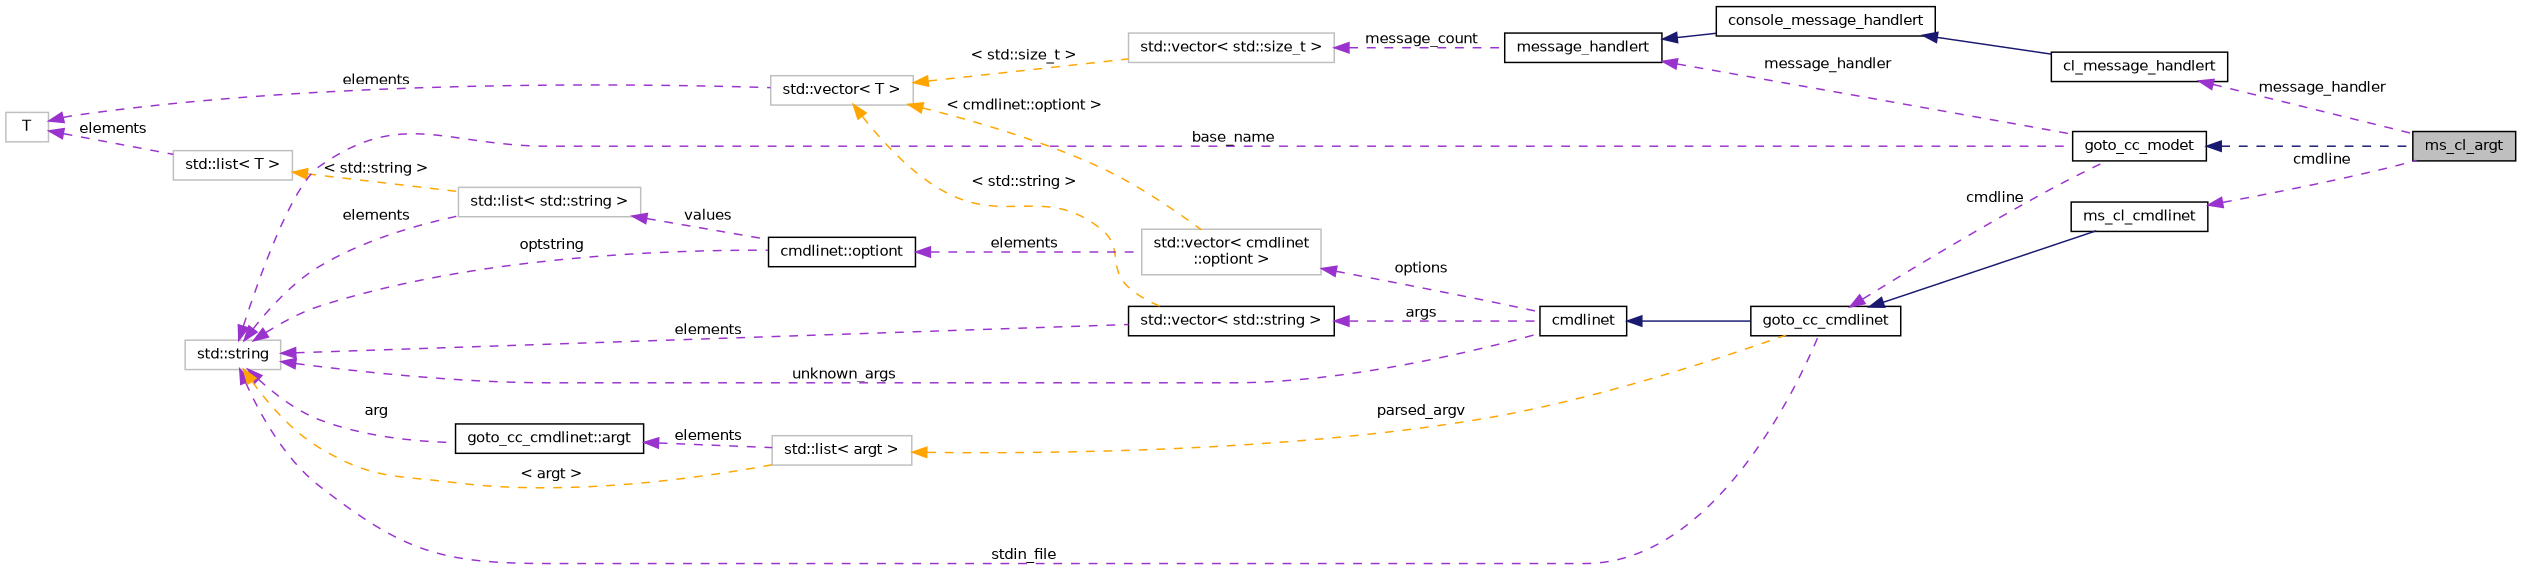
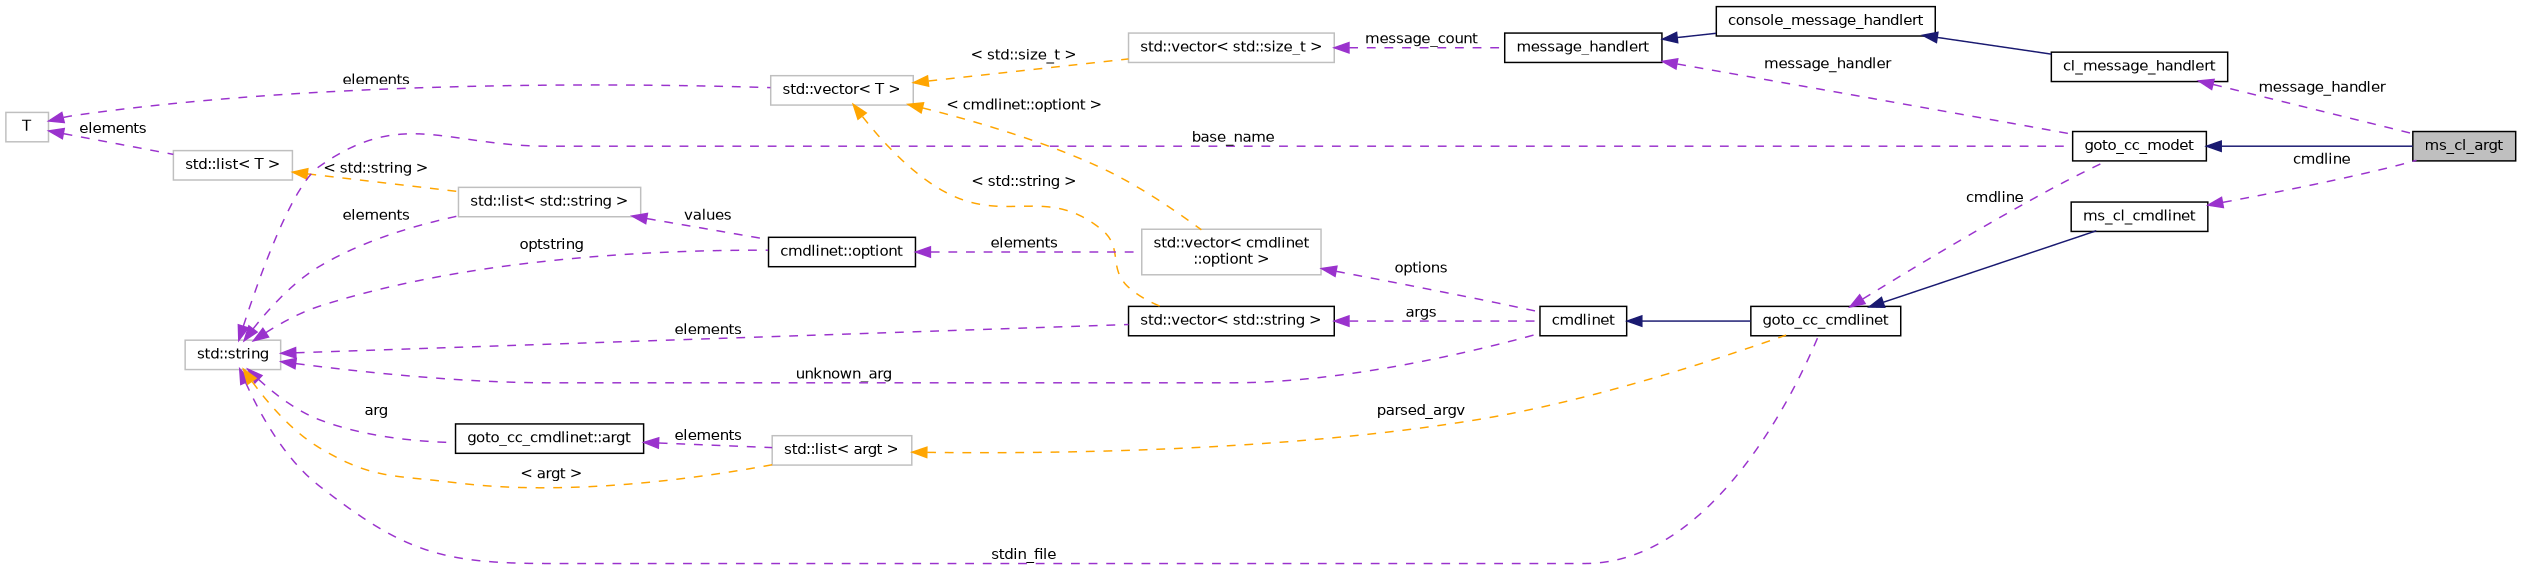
edge "ms_cl_argt" -> "goto_cc_modet": style dashed -> solid
edge "cmdlinet" -> "std::string": label " unknown_args" -> " unknown_arg"
